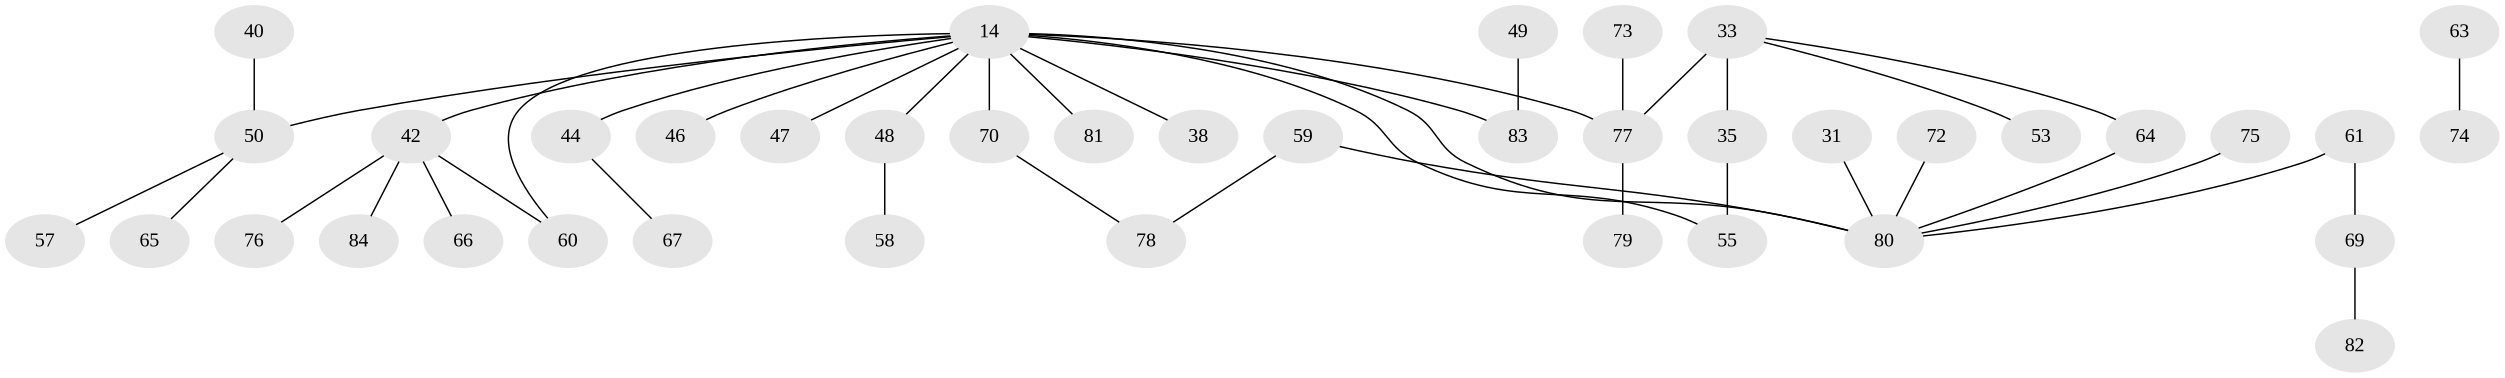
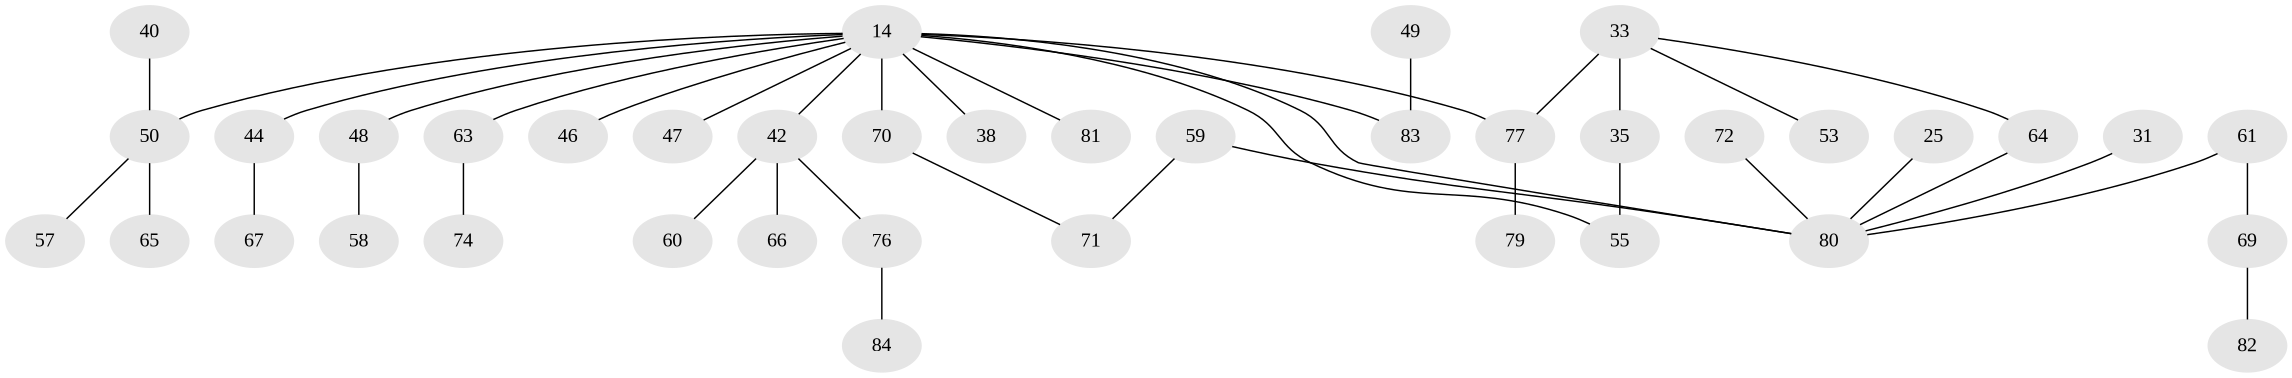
node "73": removed
edge "14" -- "60": now "14" -- "63"
node "75": label "75" -> "25"
edge "42" -- "84": now "76" -- "84"
node "78": label "78" -> "71"
